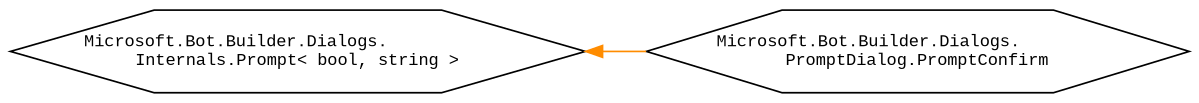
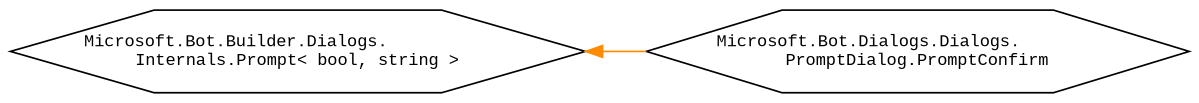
node "Microsoft.Bot.Builder.Dialogs. PromptDialog.PromptConfirm": label "Microsoft.Bot.Builder.Dialogs. PromptDialog.PromptConfirm" -> "Microsoft.Bot.Dialogs.Dialogs. PromptDialog.PromptConfirm"
